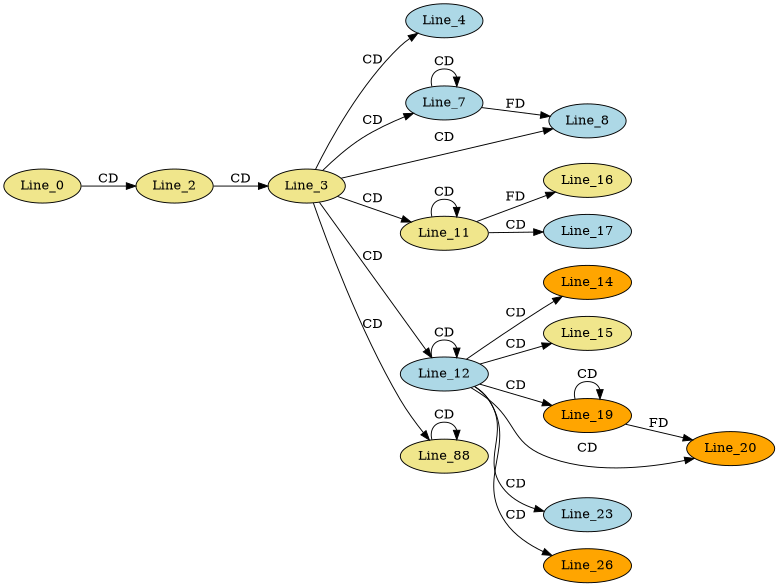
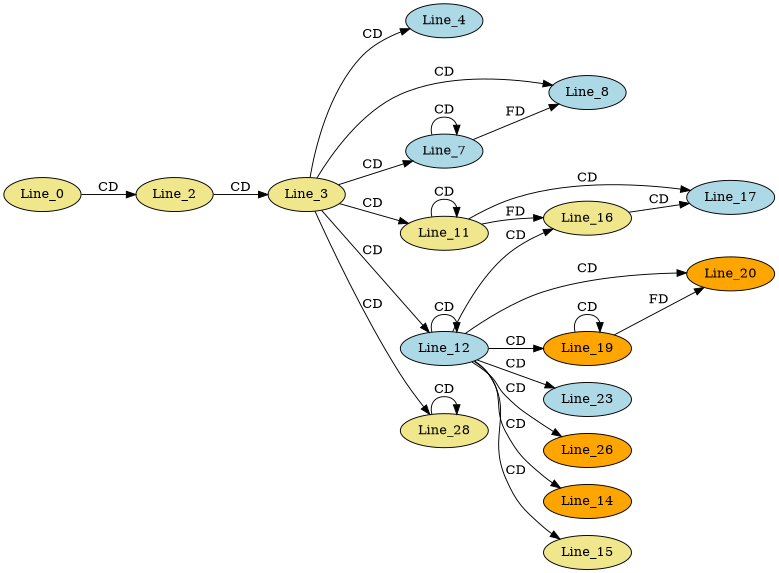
edge "Line_16" -> "Line_17": added, label "CD"
edge "Line_12" -> "Line_16": added, label "CD"
node "Line_88": label "Line_88" -> "Line_28"
